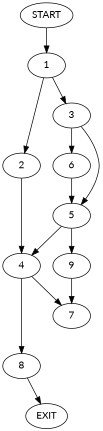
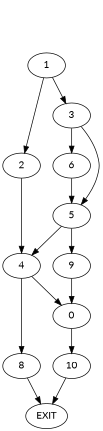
node "START": removed
node "7": label "7" -> "0"
node "10": added
